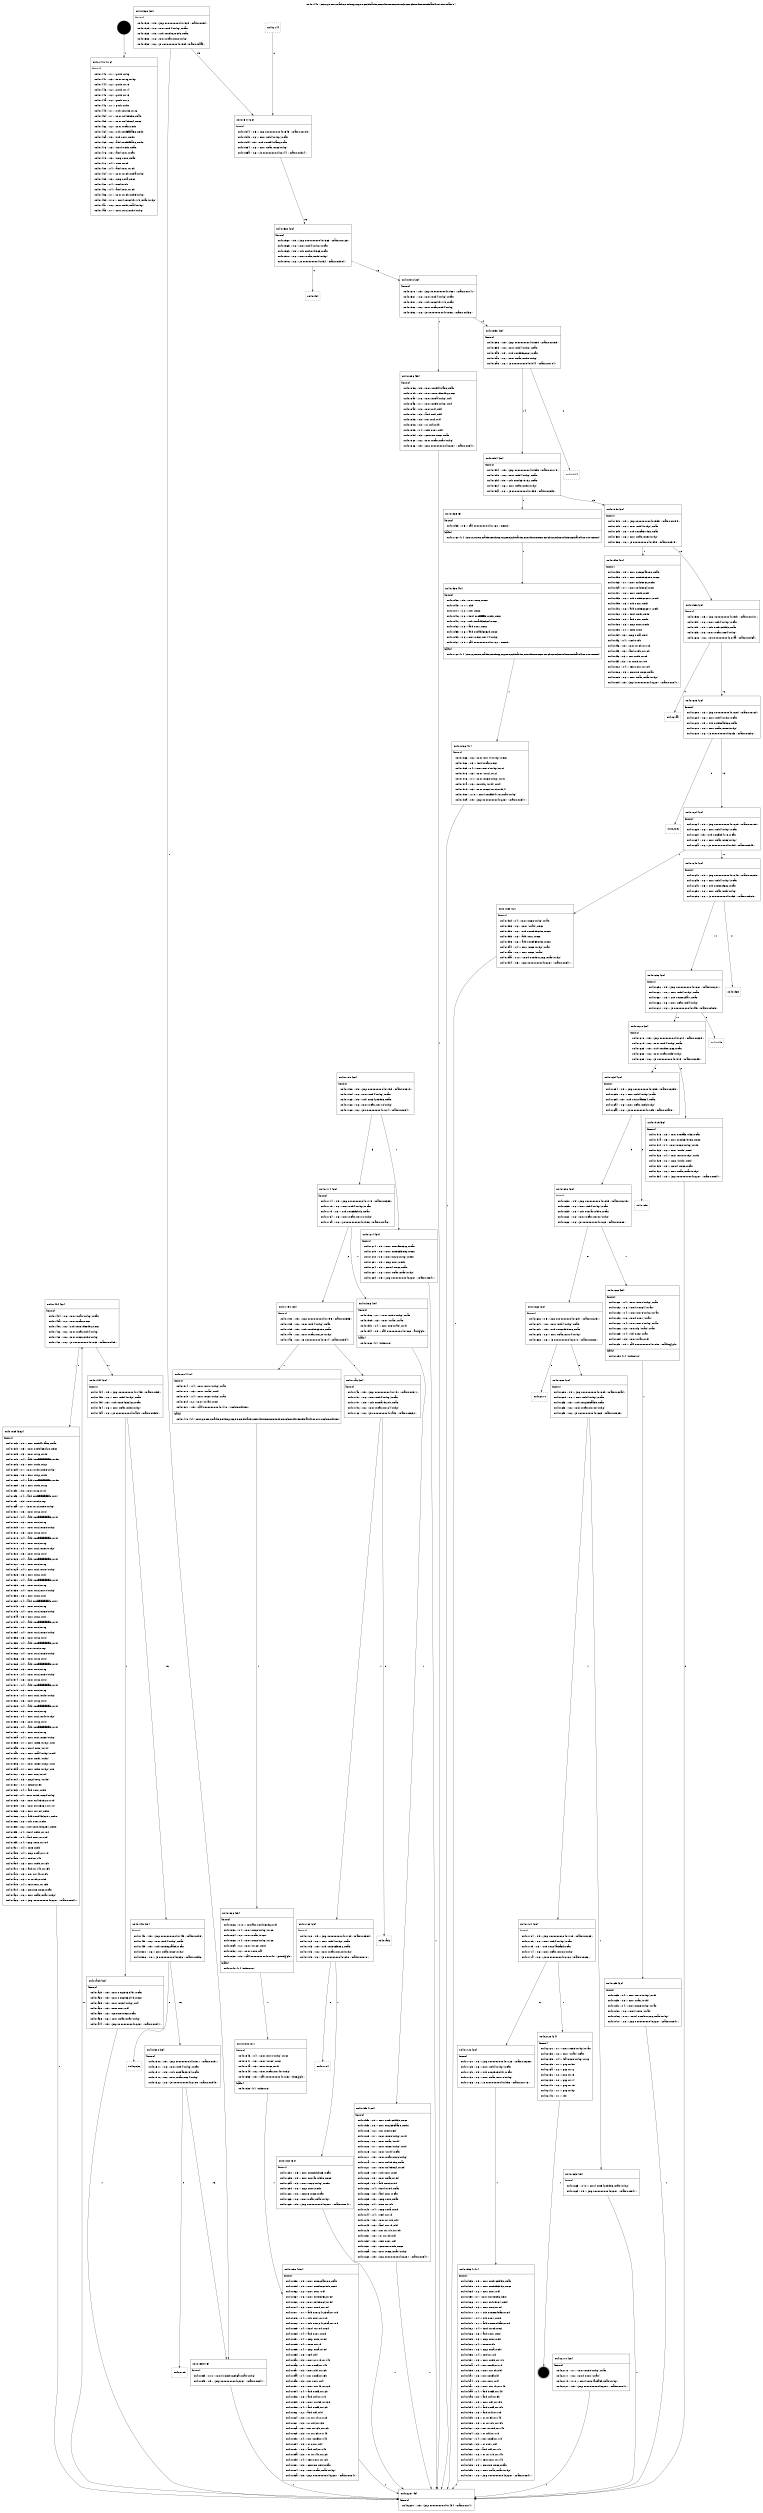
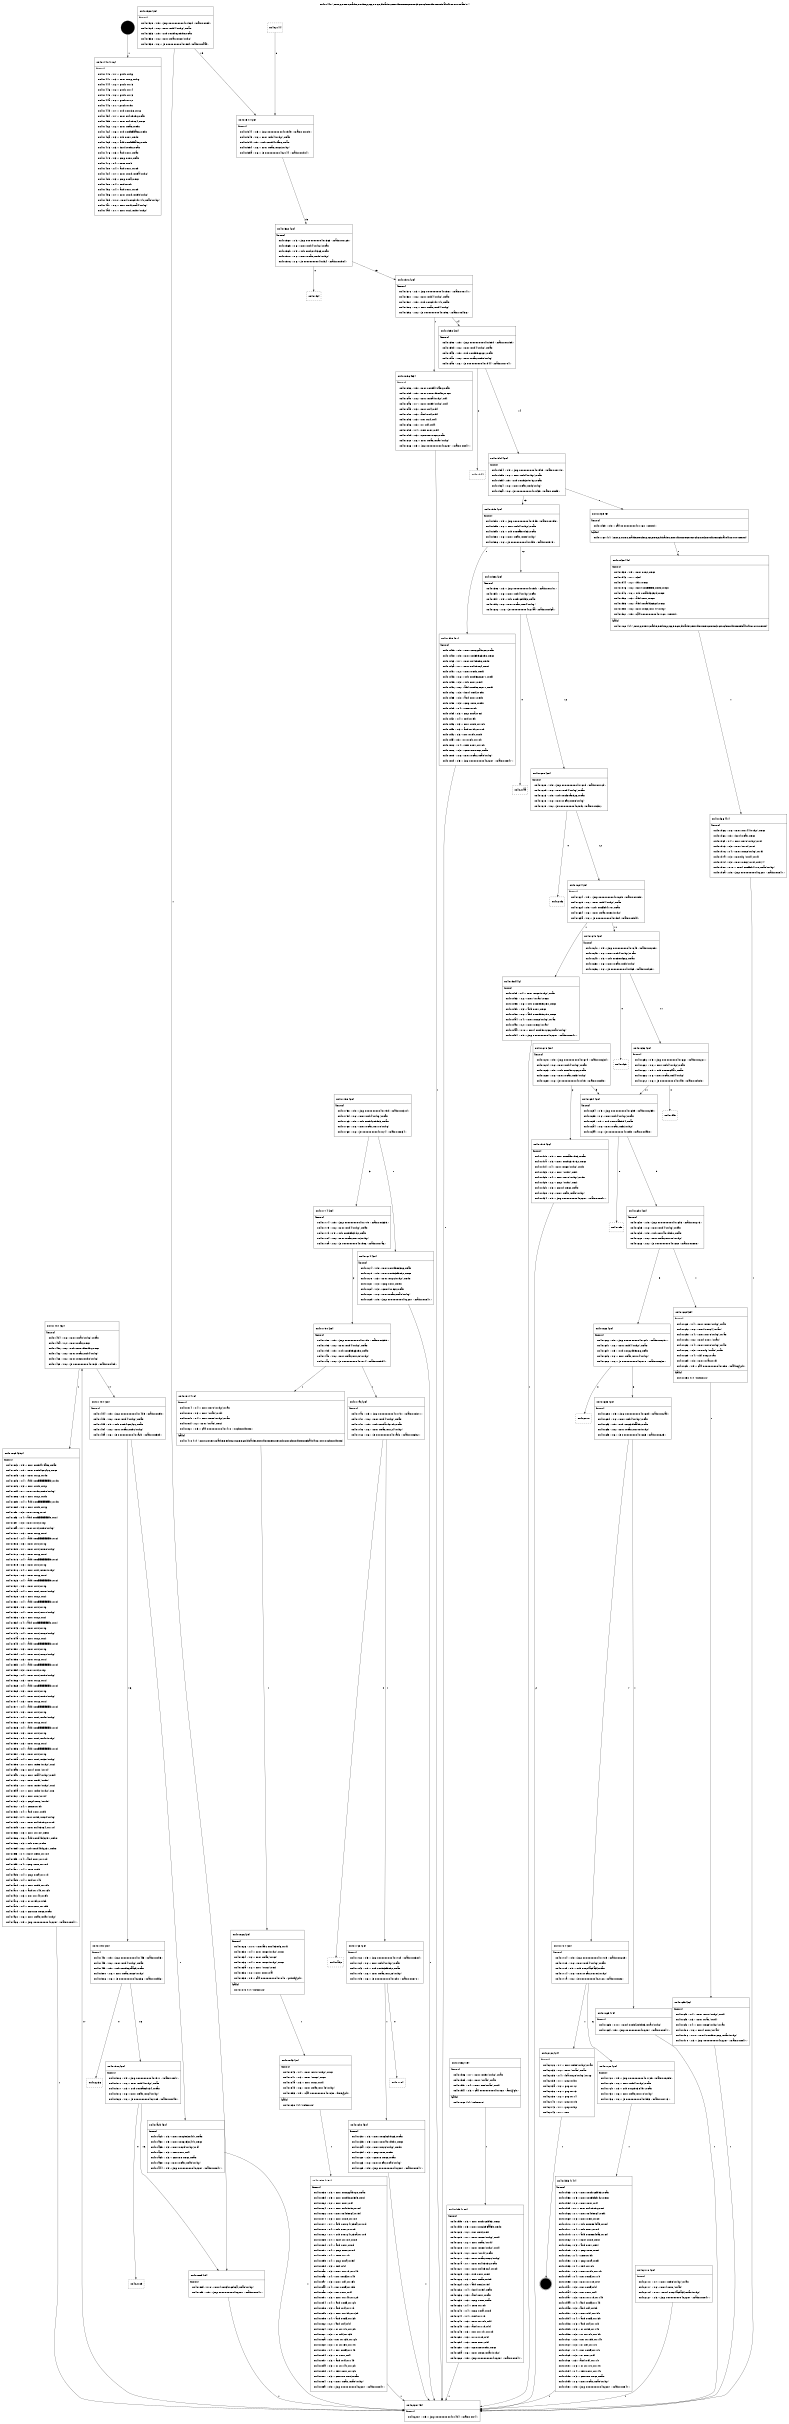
edge "0x40165c [28]" -> "0x401678 [28]": now "0x40165c [28]" -> "0x401694 [28]"
edge "0x401774 [28]" -> "0x401be6 [19]": removed, label "1"
edge "0x401db9 [91]" -> "0x402287 [5]": added, label "1"
